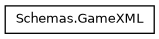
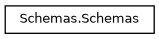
node "Schemas.GameXML": label "Schemas.GameXML" -> "Schemas.Schemas"
